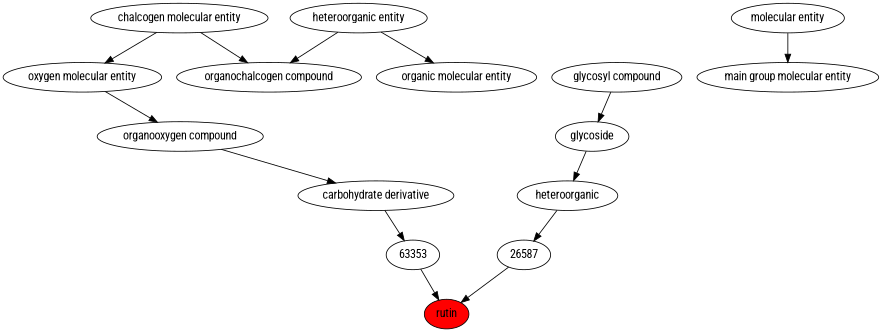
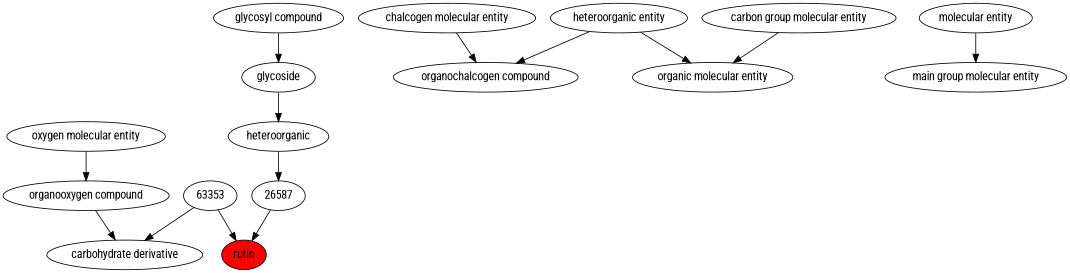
node "carbon group molecular entity": added
edge "chalcogen molecular entity" -> "oxygen molecular entity": removed
edge "carbohydrate derivative" -> "63353": reversed
